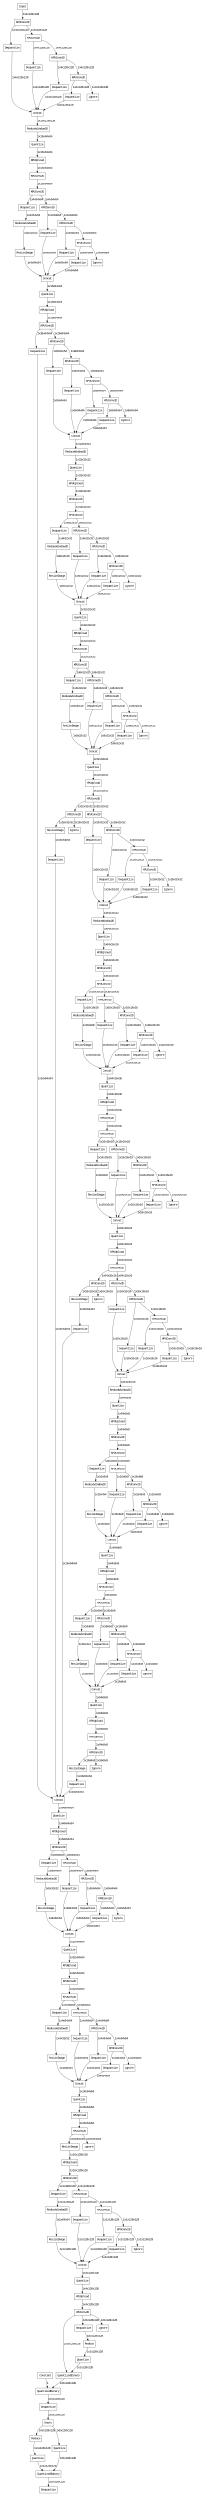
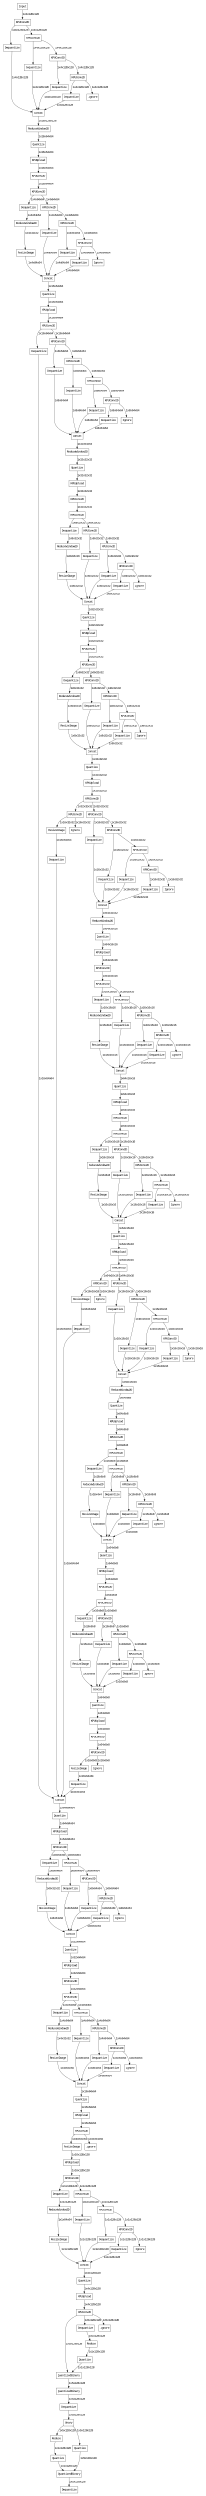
node "Constant": removed
